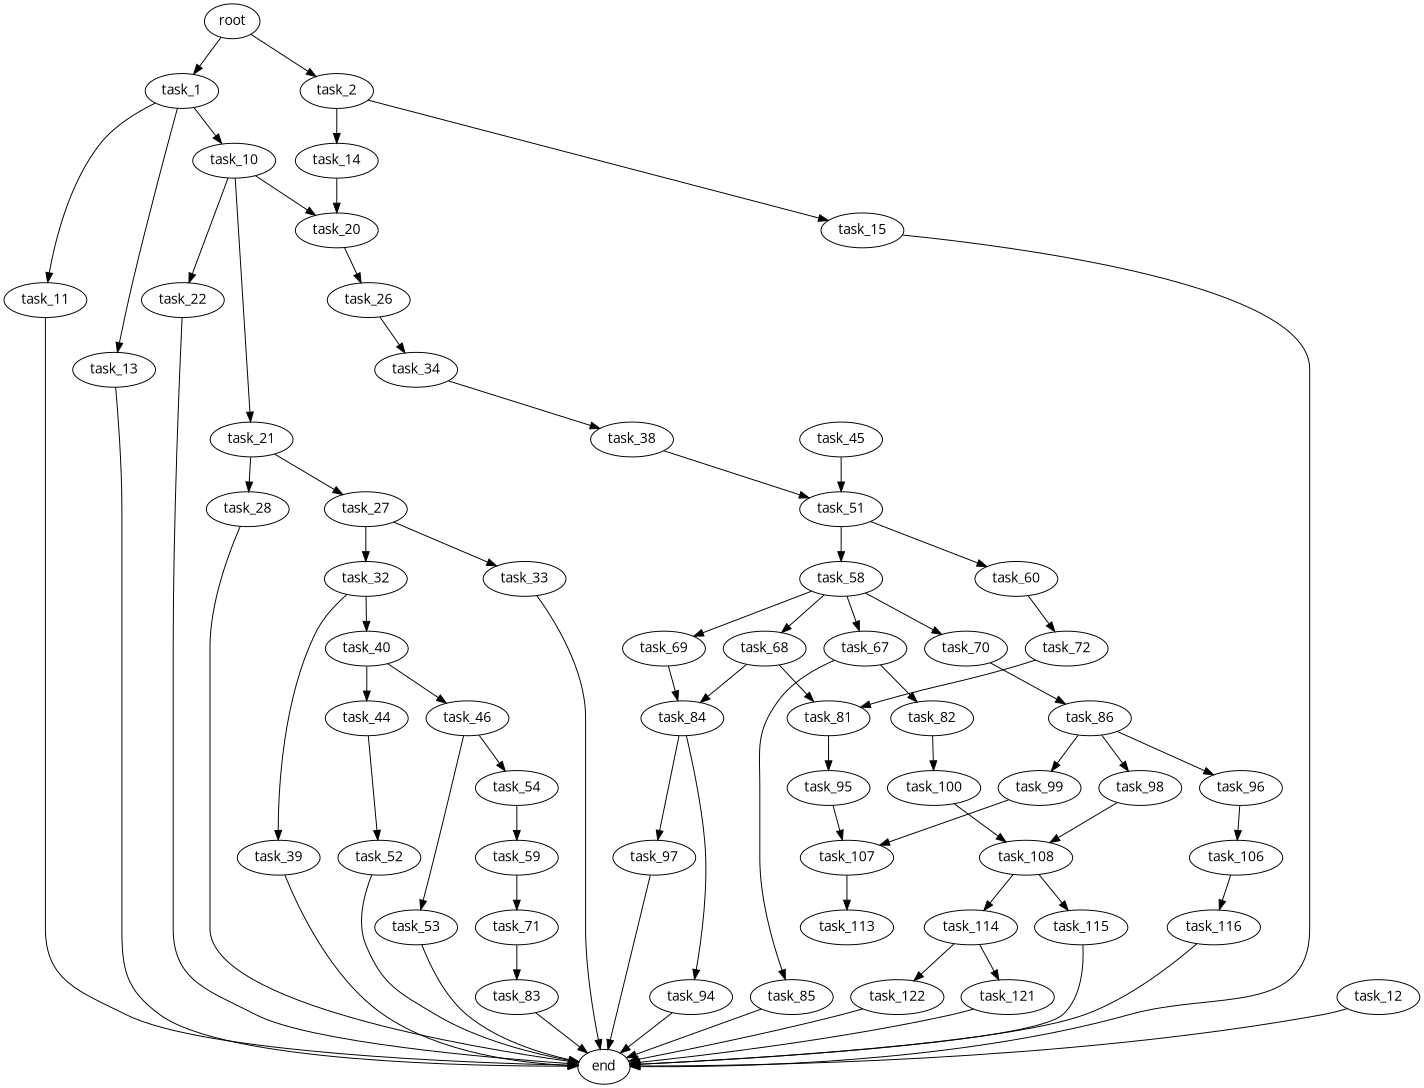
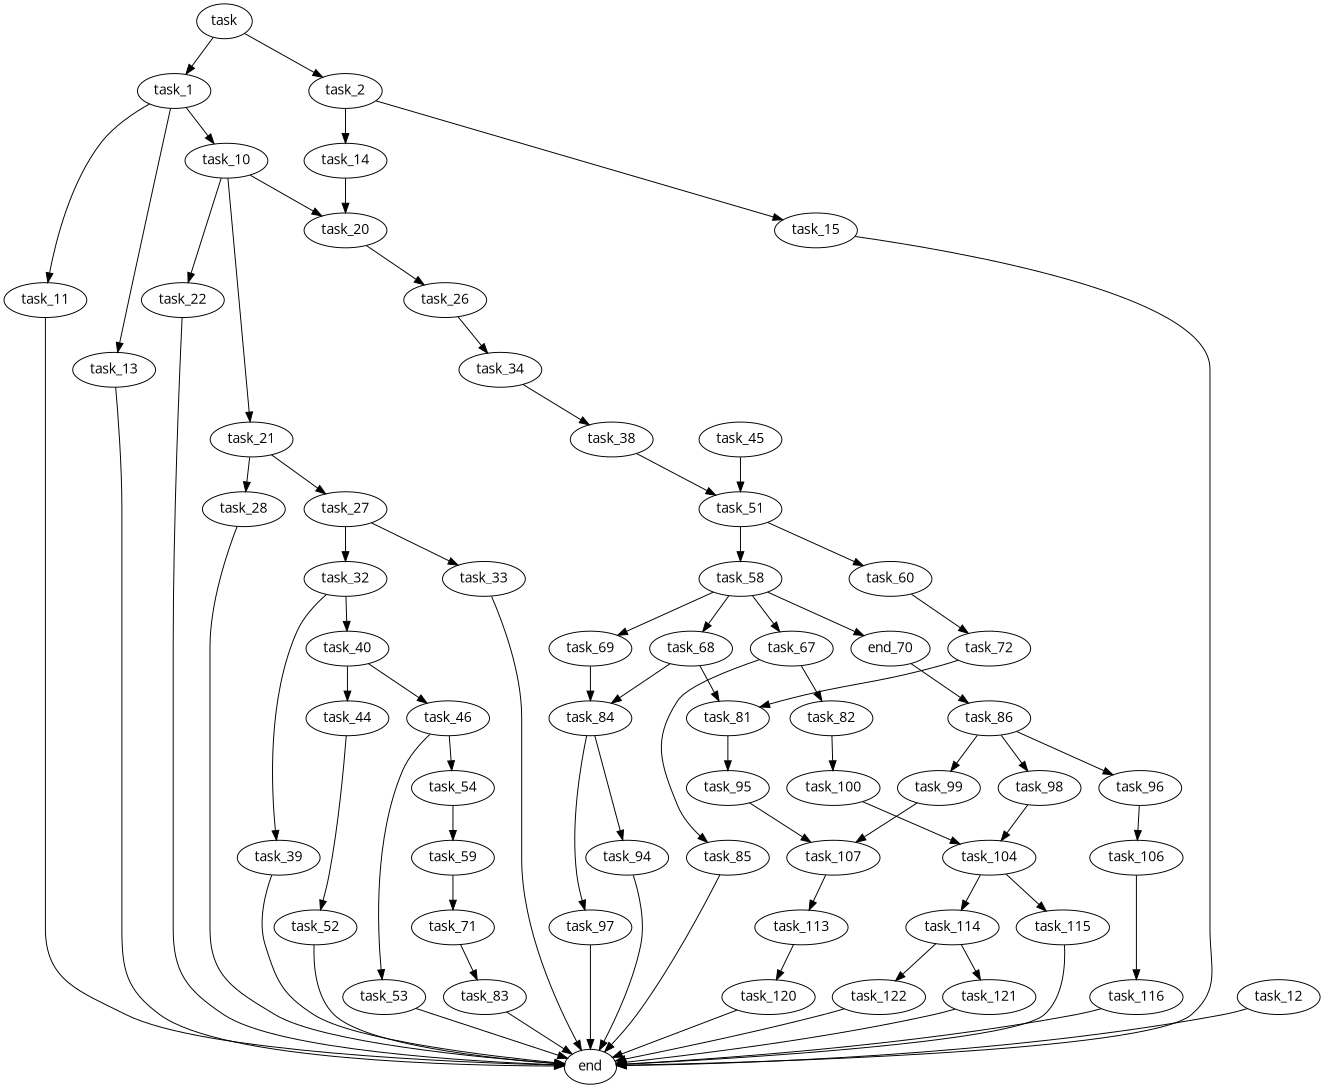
node "root": label "root" -> "task"
node "task_70": label "task_70" -> "end_70"
node "task_108": label "task_108" -> "task_104"
node "task_120": added
